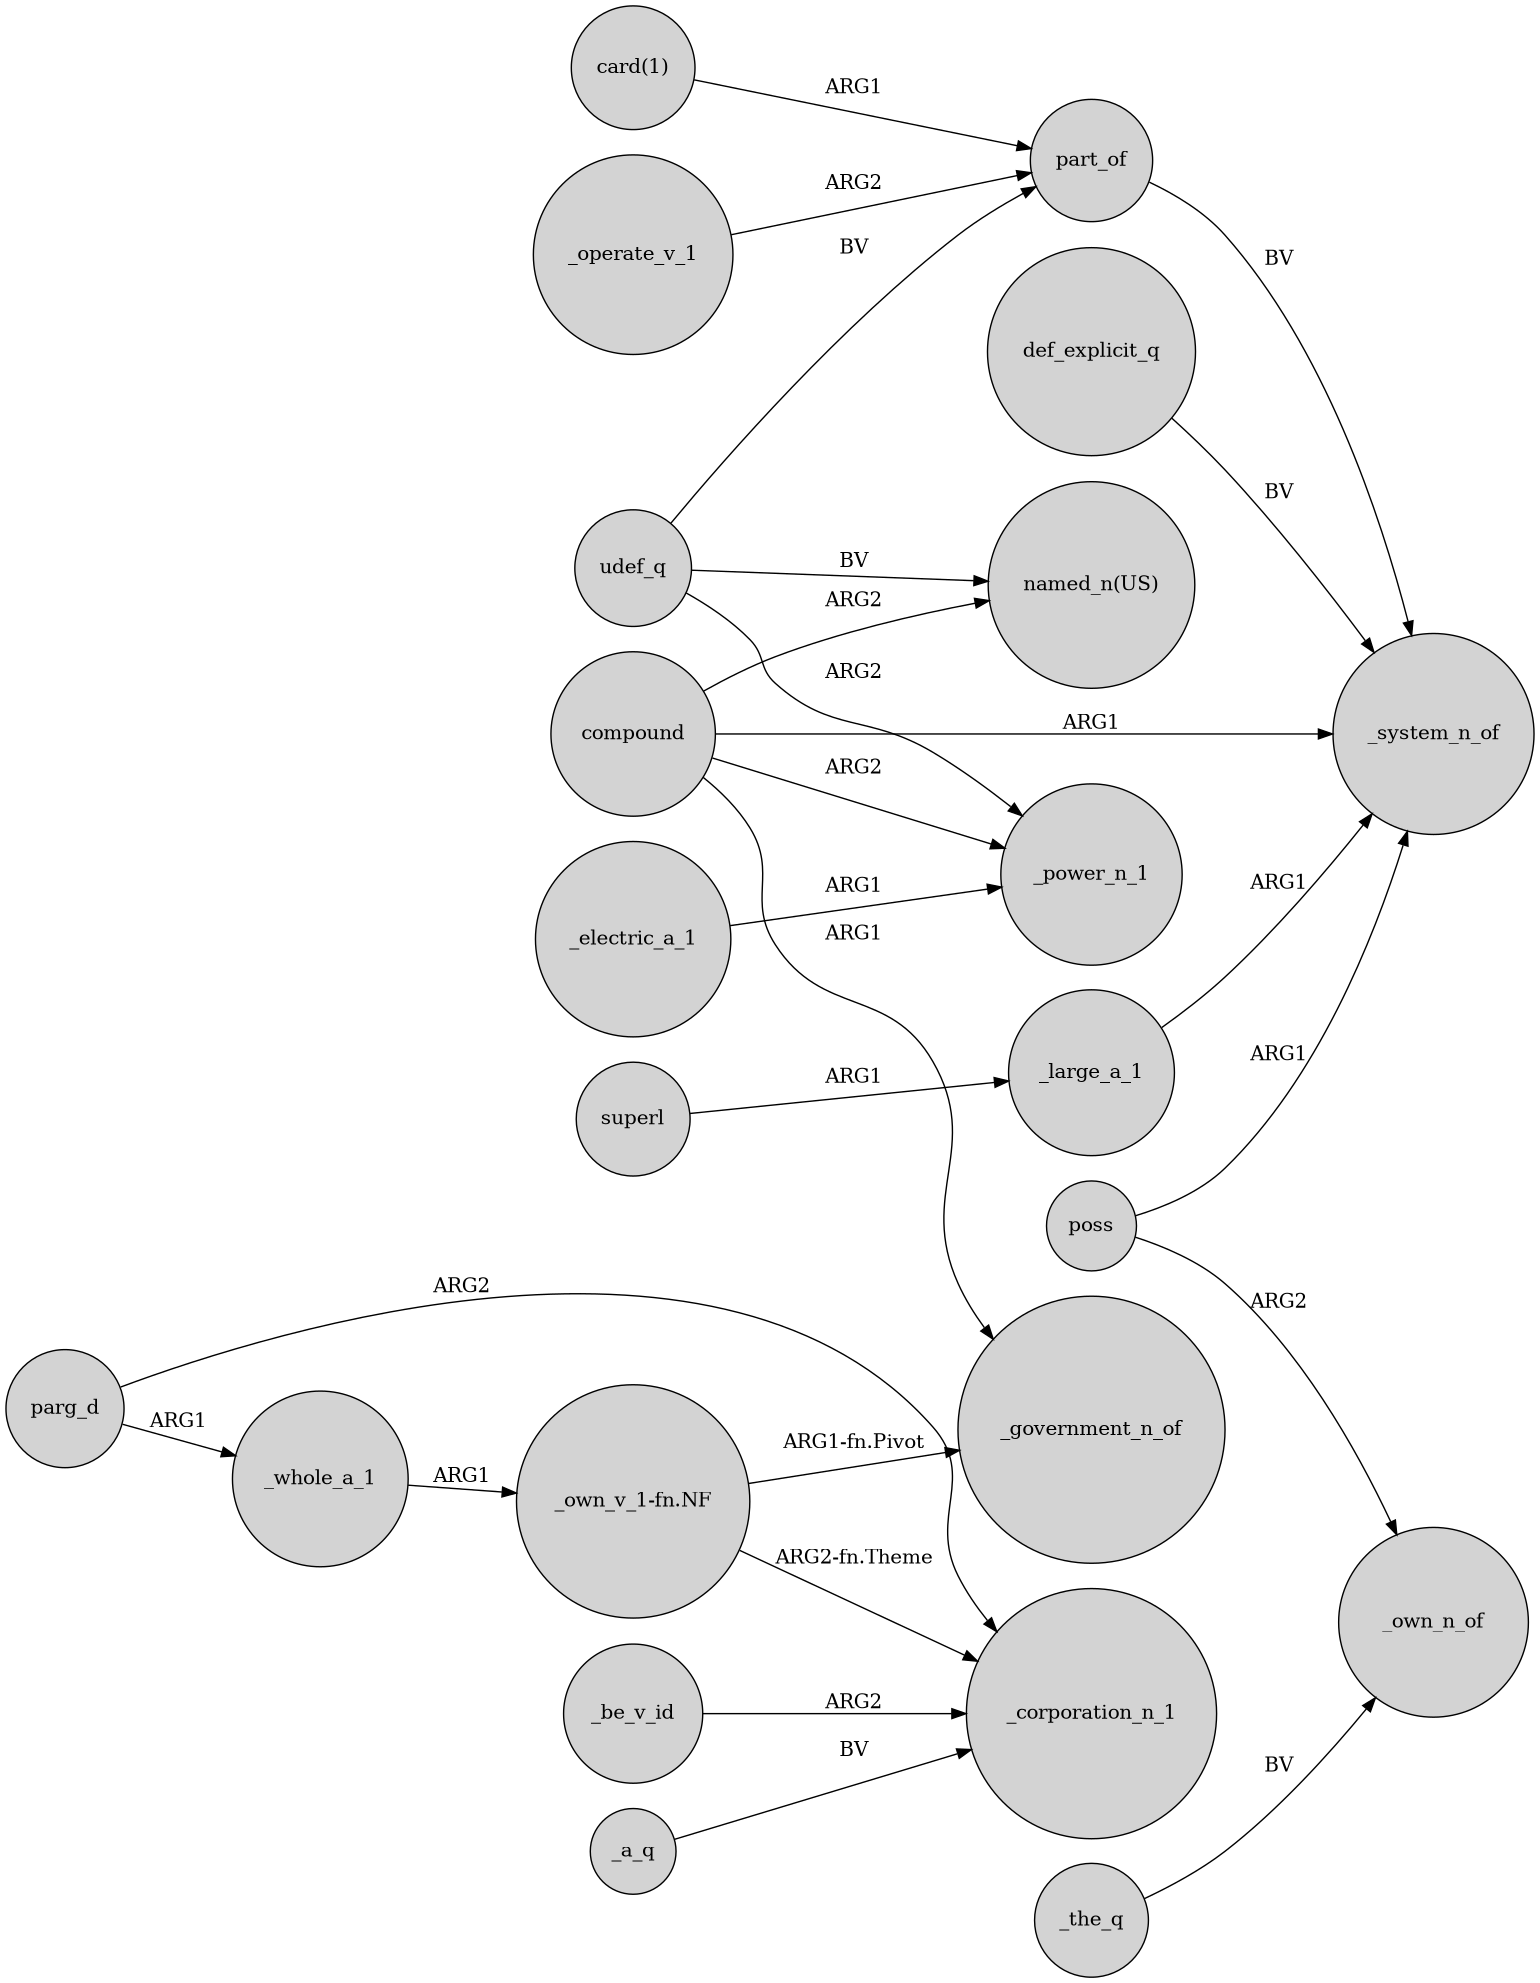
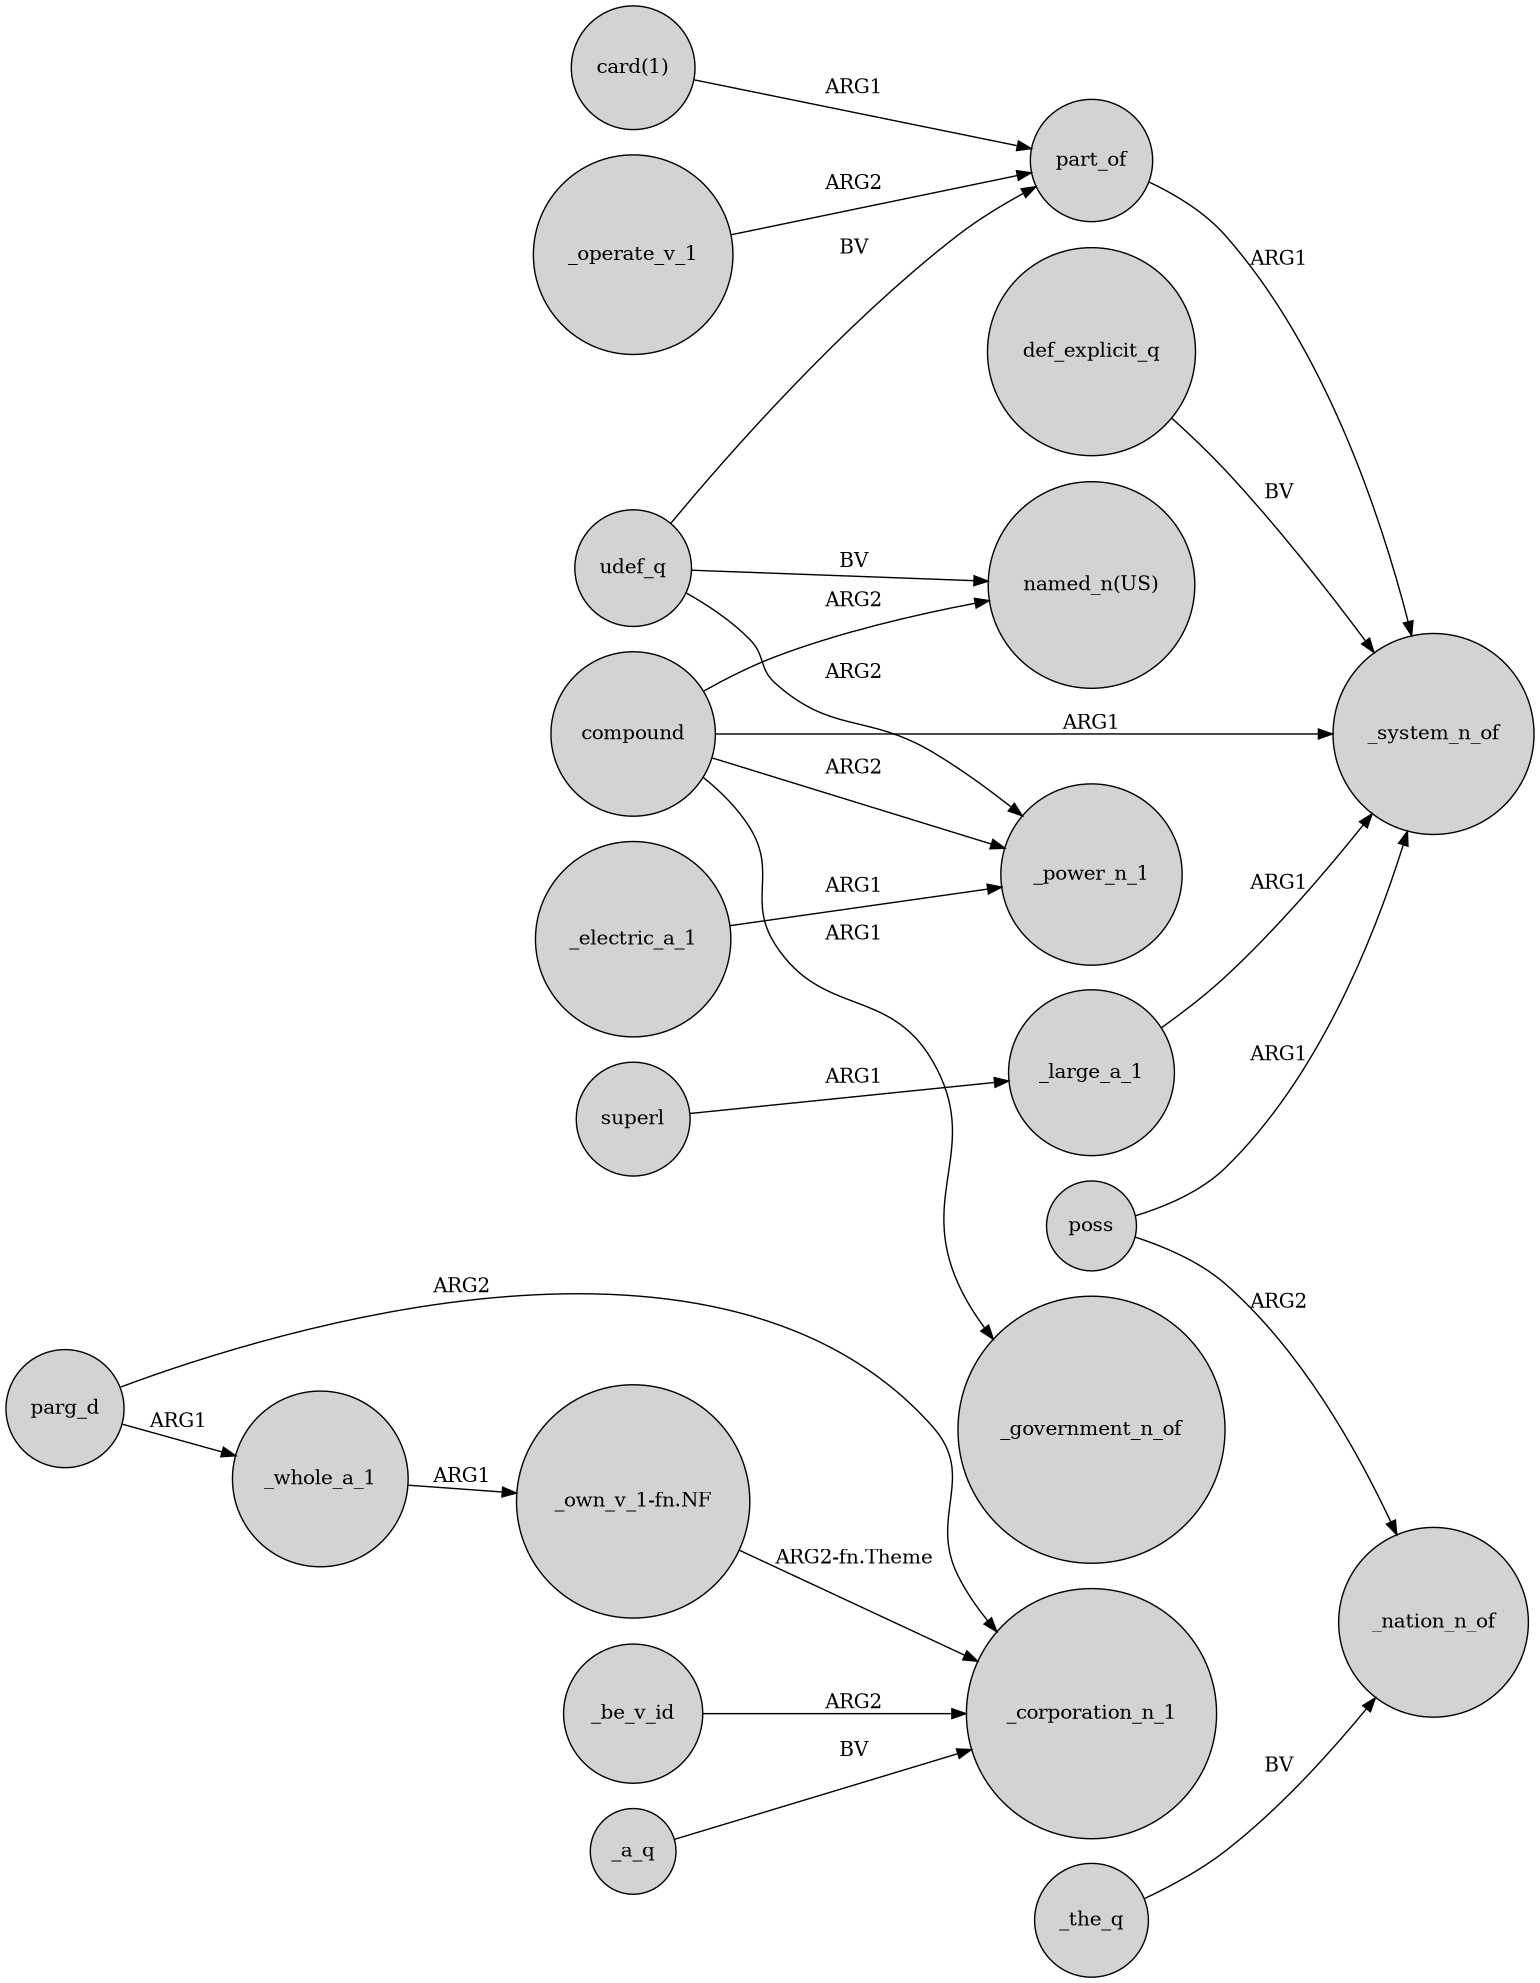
edge "part_of" -> "_system_n_of": label "BV" -> "ARG1"
edge "_own_v_1-fn.NF" -> "_government_n_of": removed, label "ARG1-fn.Pivot"
node "_own_n_of": label "_own_n_of" -> "_nation_n_of"
